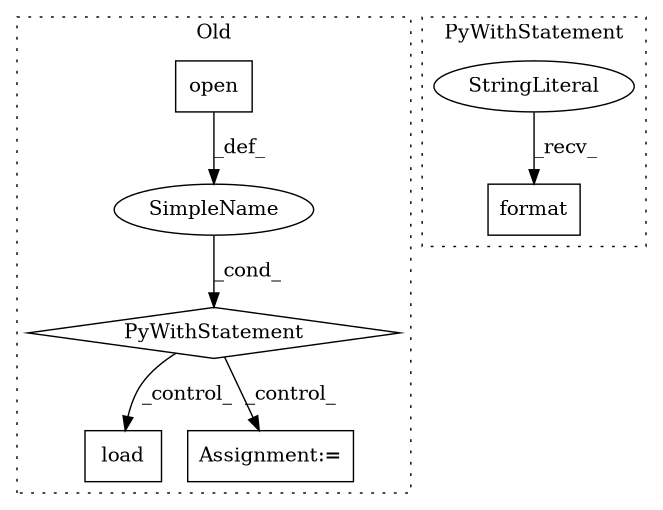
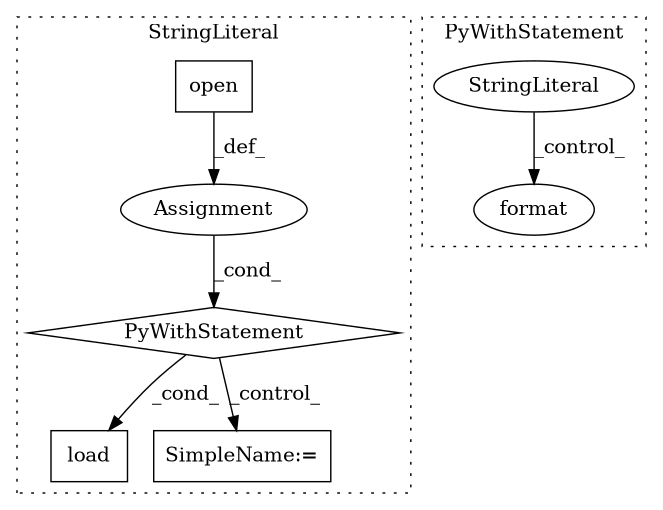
cluster "Old": label "Old" -> "StringLiteral"
edge "StringLiteral" -> "format": label "_recv_" -> "_control_"
node "SimpleName": label "SimpleName" -> "Assignment"
node "format": shape box -> ellipse
edge "PyWithStatement" -> "load": label "_control_" -> "_cond_"
node "Assignment:=": label "Assignment:=" -> "SimpleName:="
